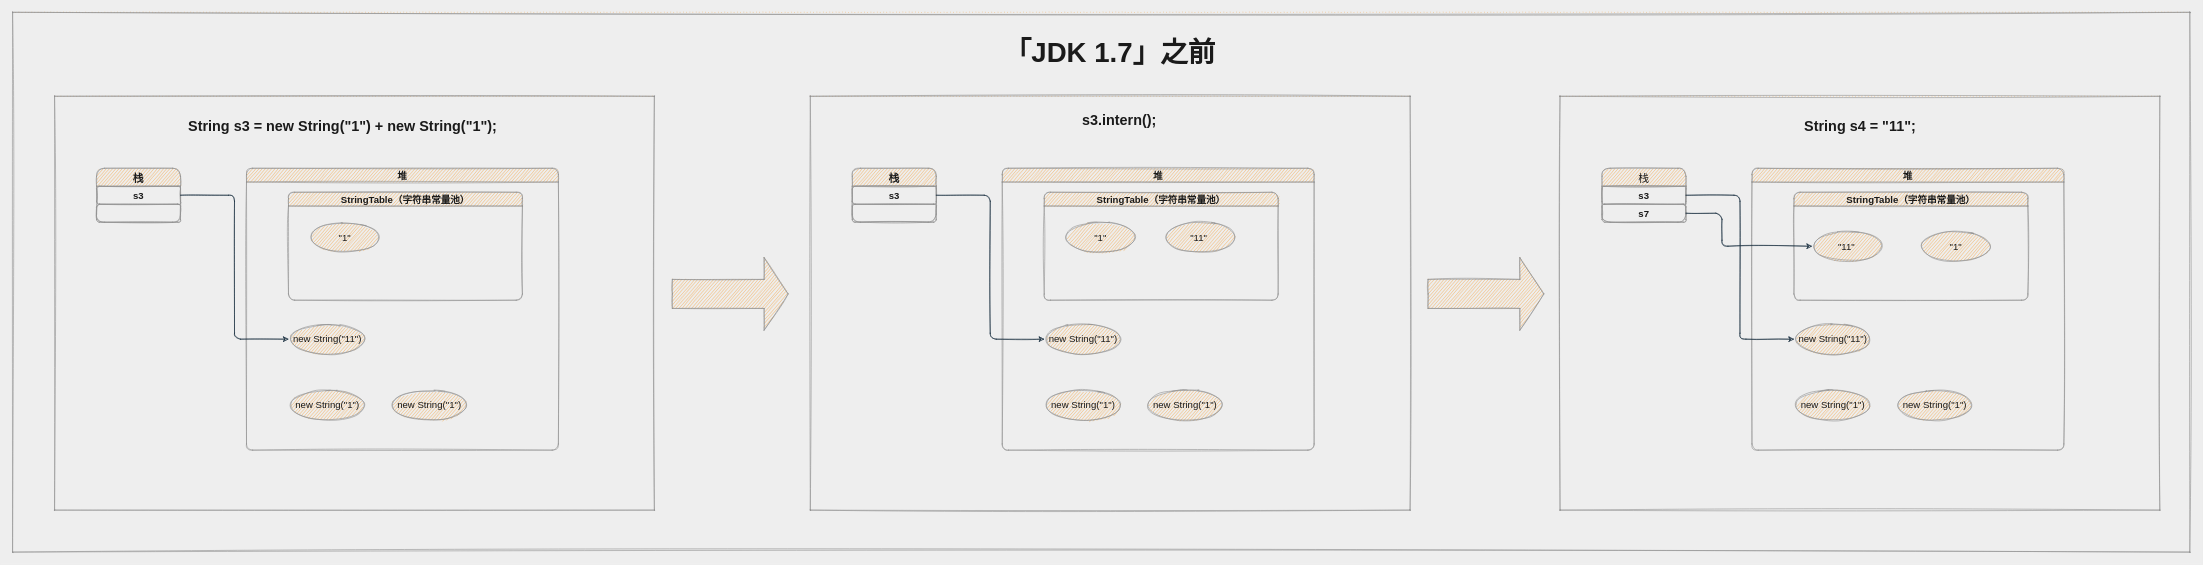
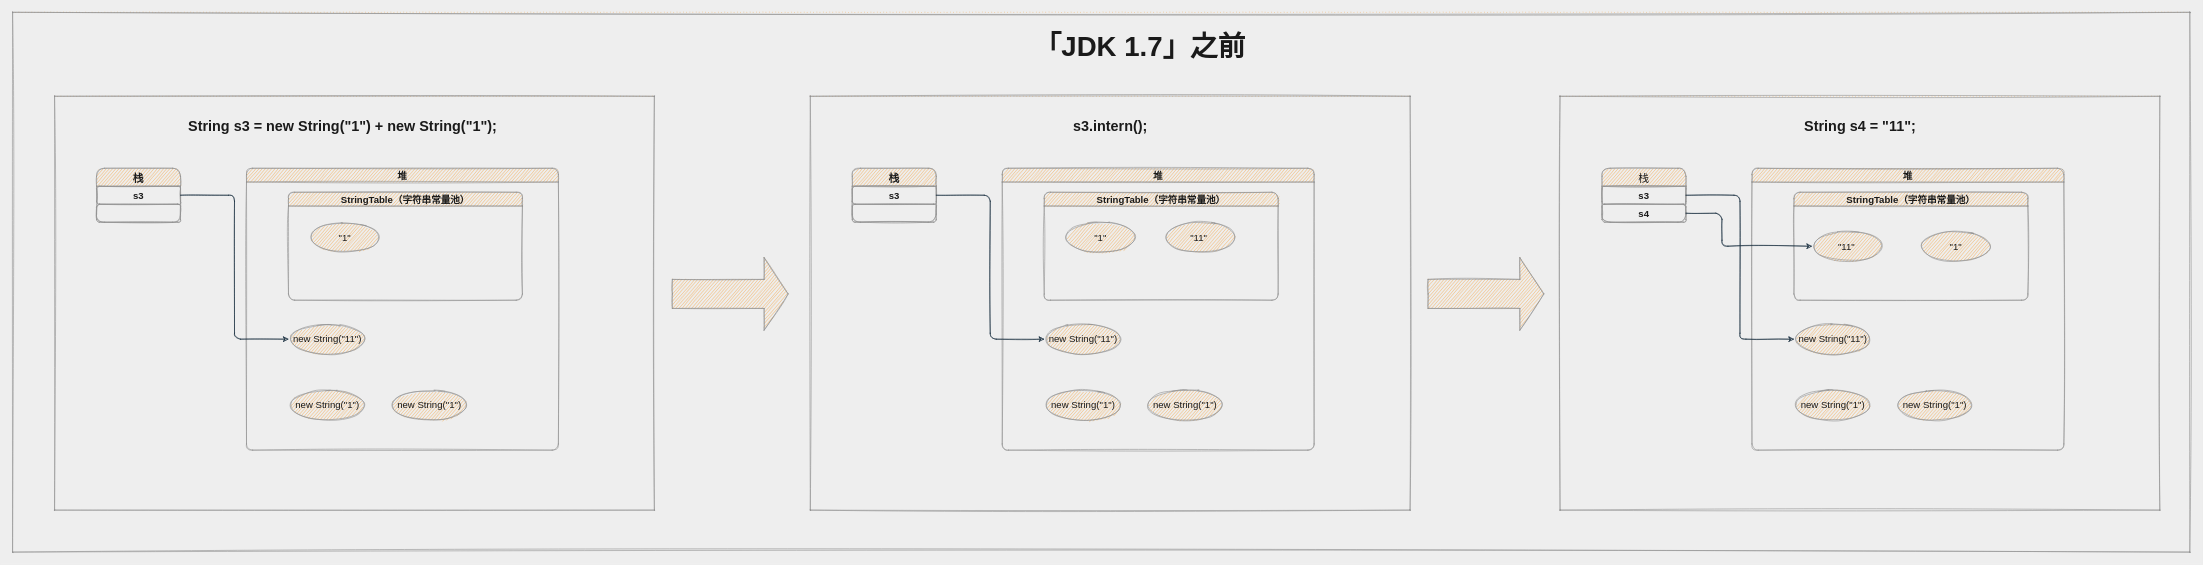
node "「JDK 1.7」之前": moved (1110, 51) -> (1140, 45)
node "s3.intern();": moved (1119, 120) -> (1110, 126)
node "s7": label "s7" -> "s4"
